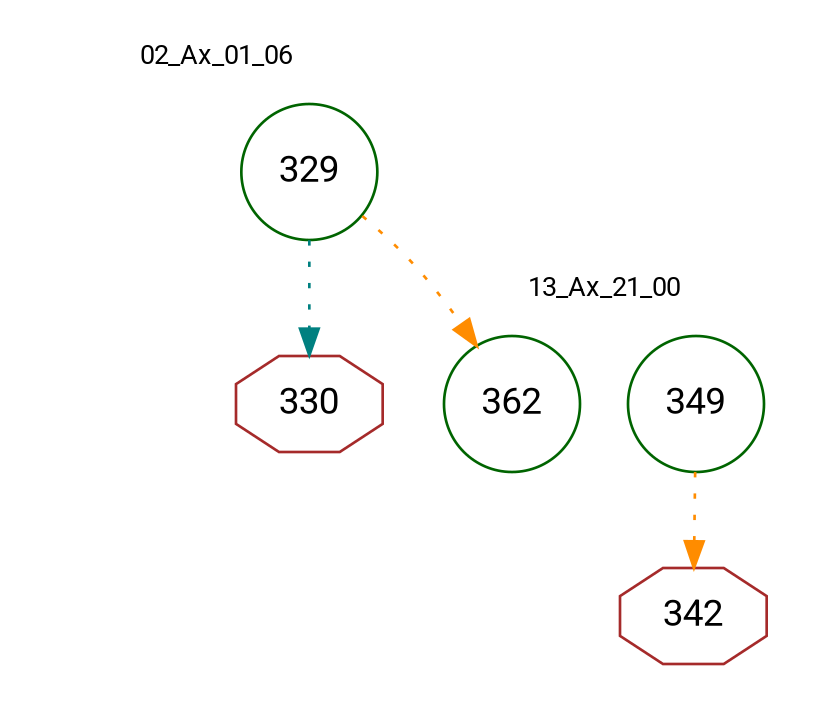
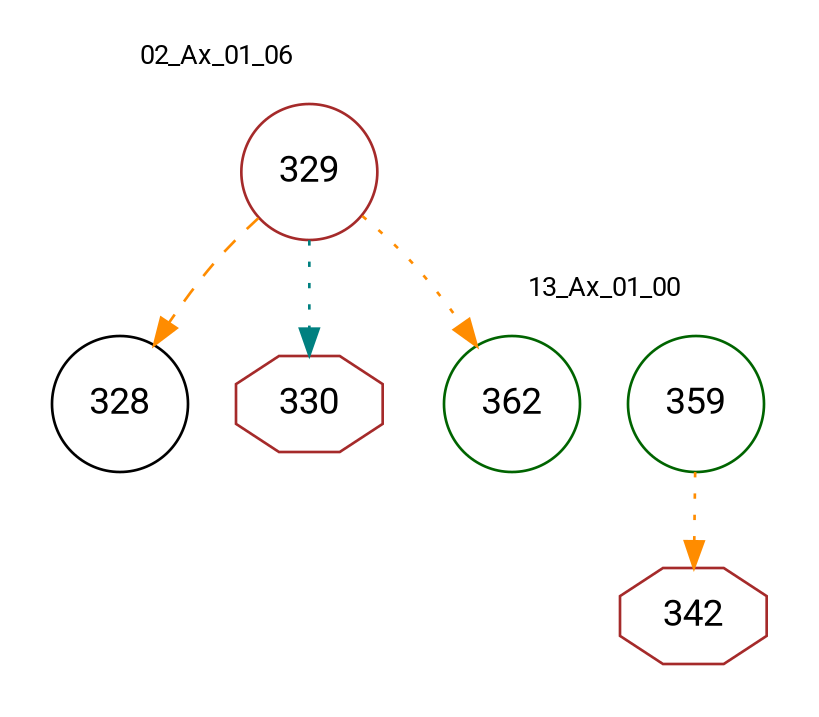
node "329": color darkgreen -> brown
cluster "13_Ax_21_00": label "13_Ax_21_00" -> "13_Ax_01_00"
node "328": added
node "349": label "349" -> "359"
